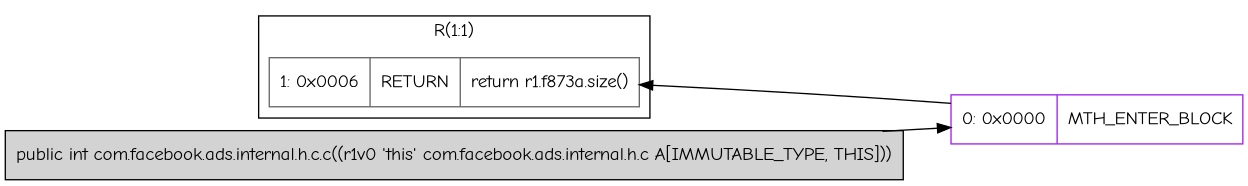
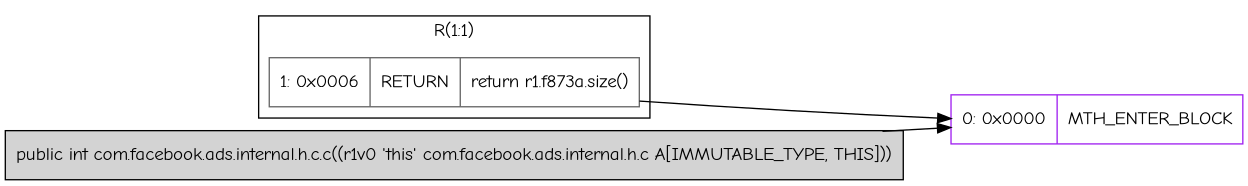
edge "0: 0x0000" -> "1: 0x0006": reversed
